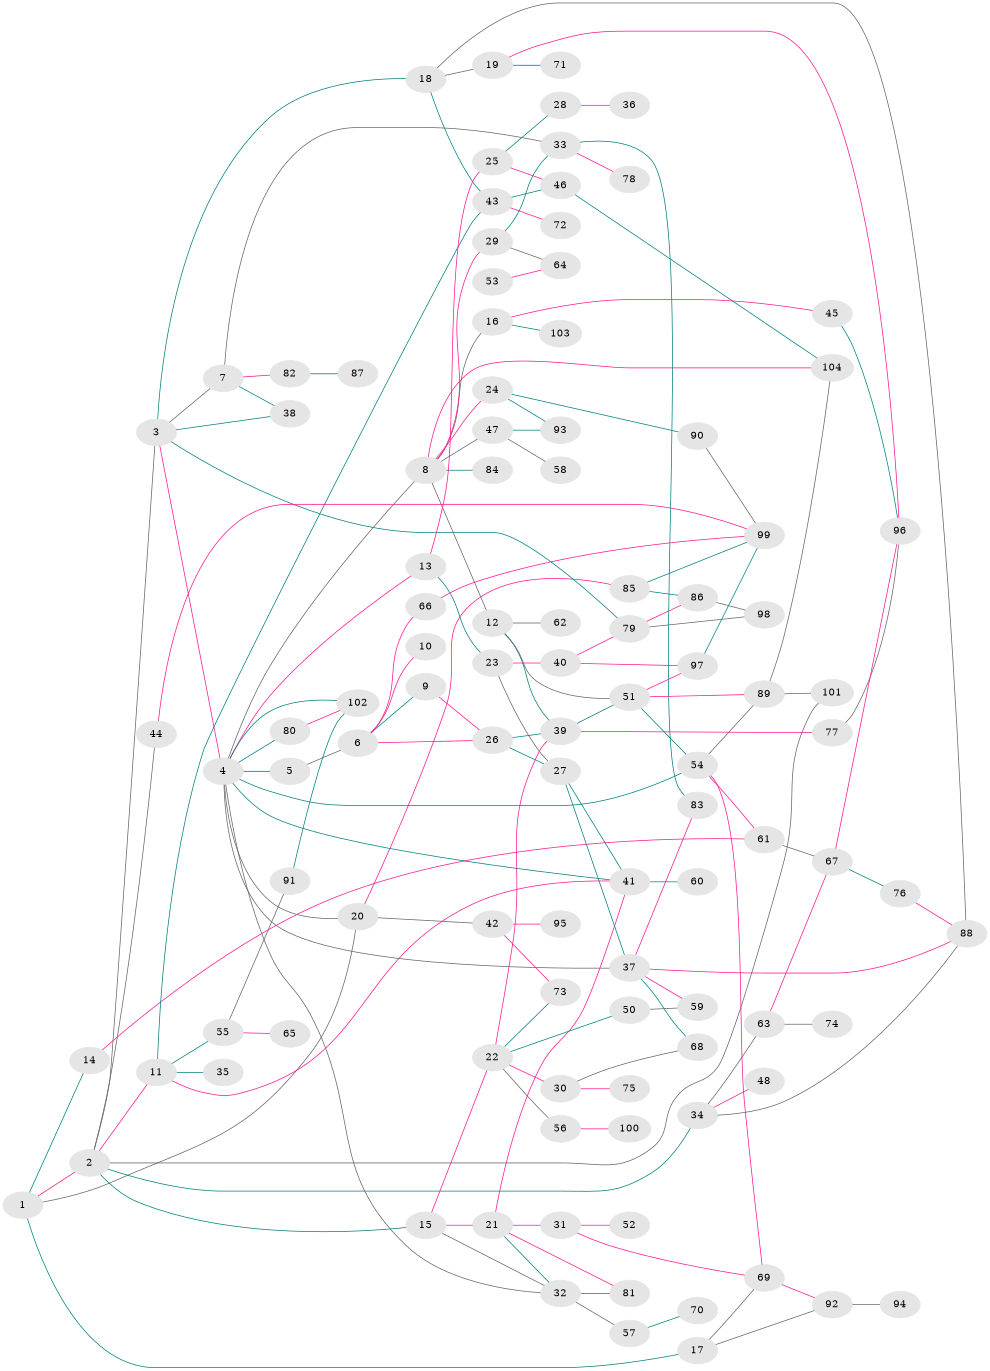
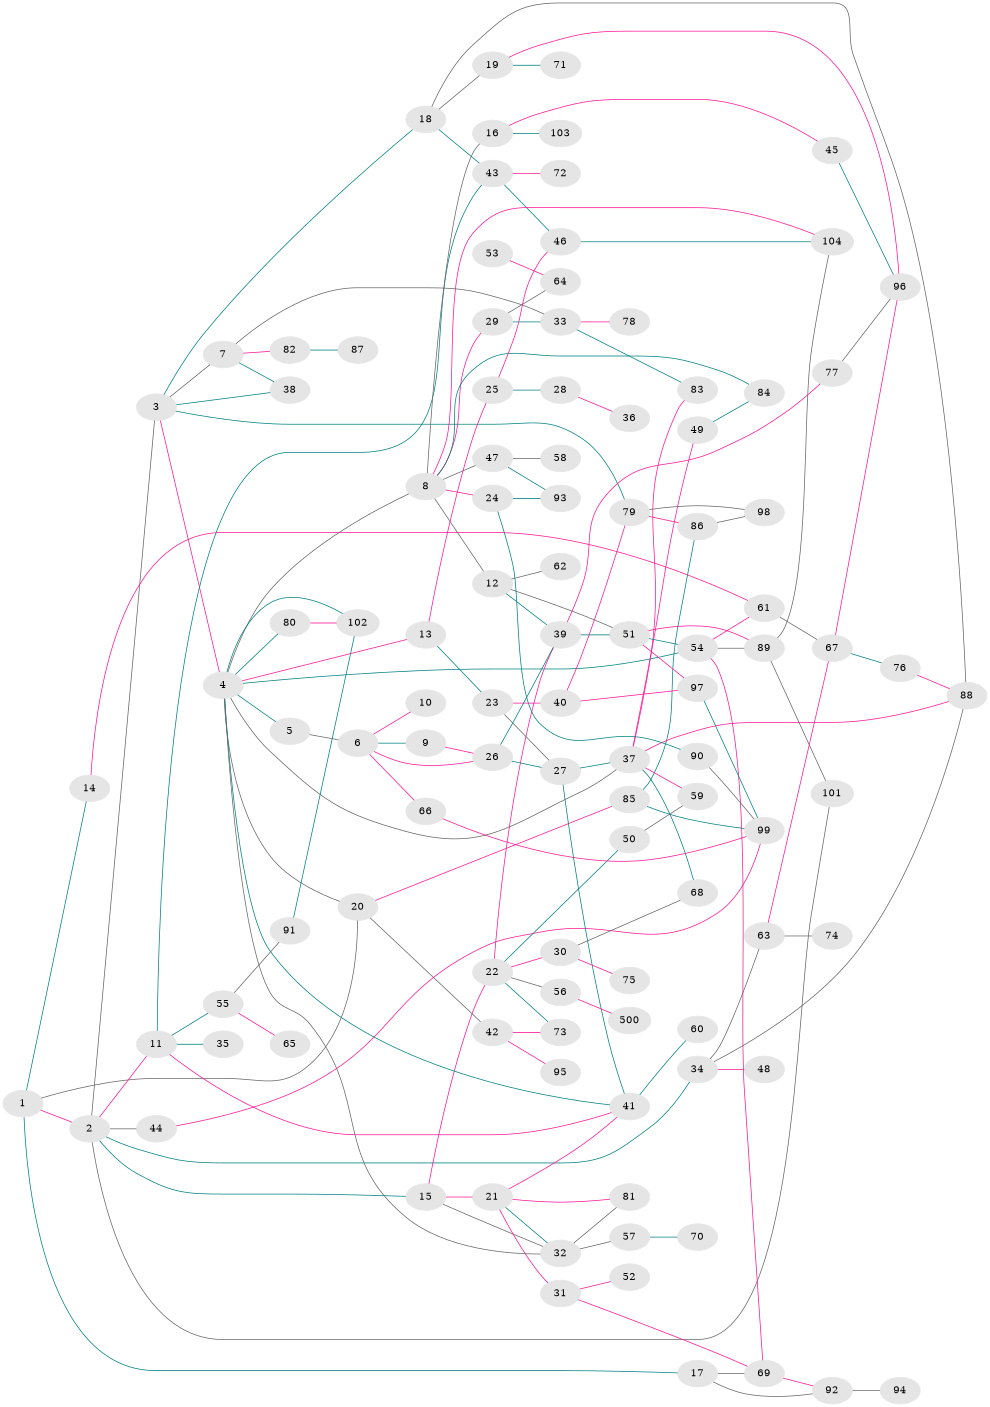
node "49": added
node "100": label "100" -> "500"
